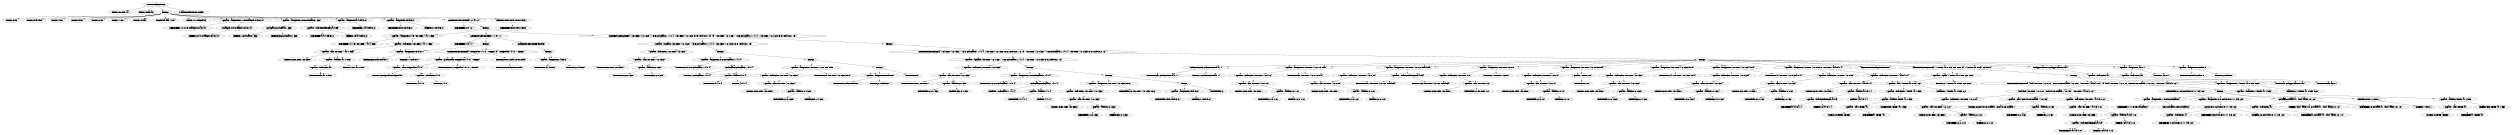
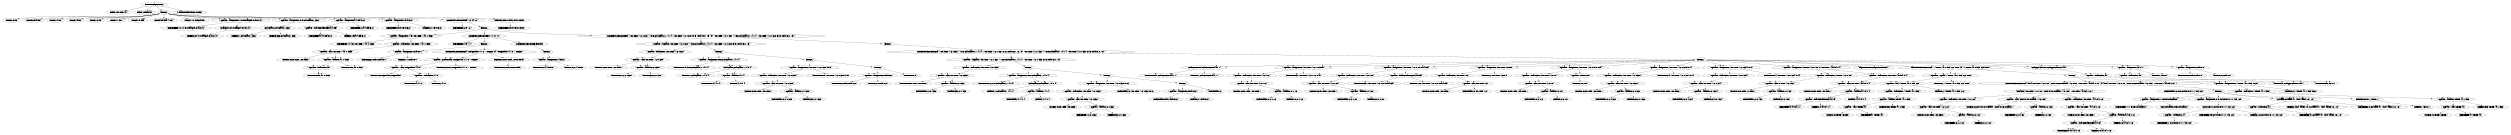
node "(LOCAL,result: bind)": label "(LOCAL,result: bind)" -> "(LOCAL,result: int)"
